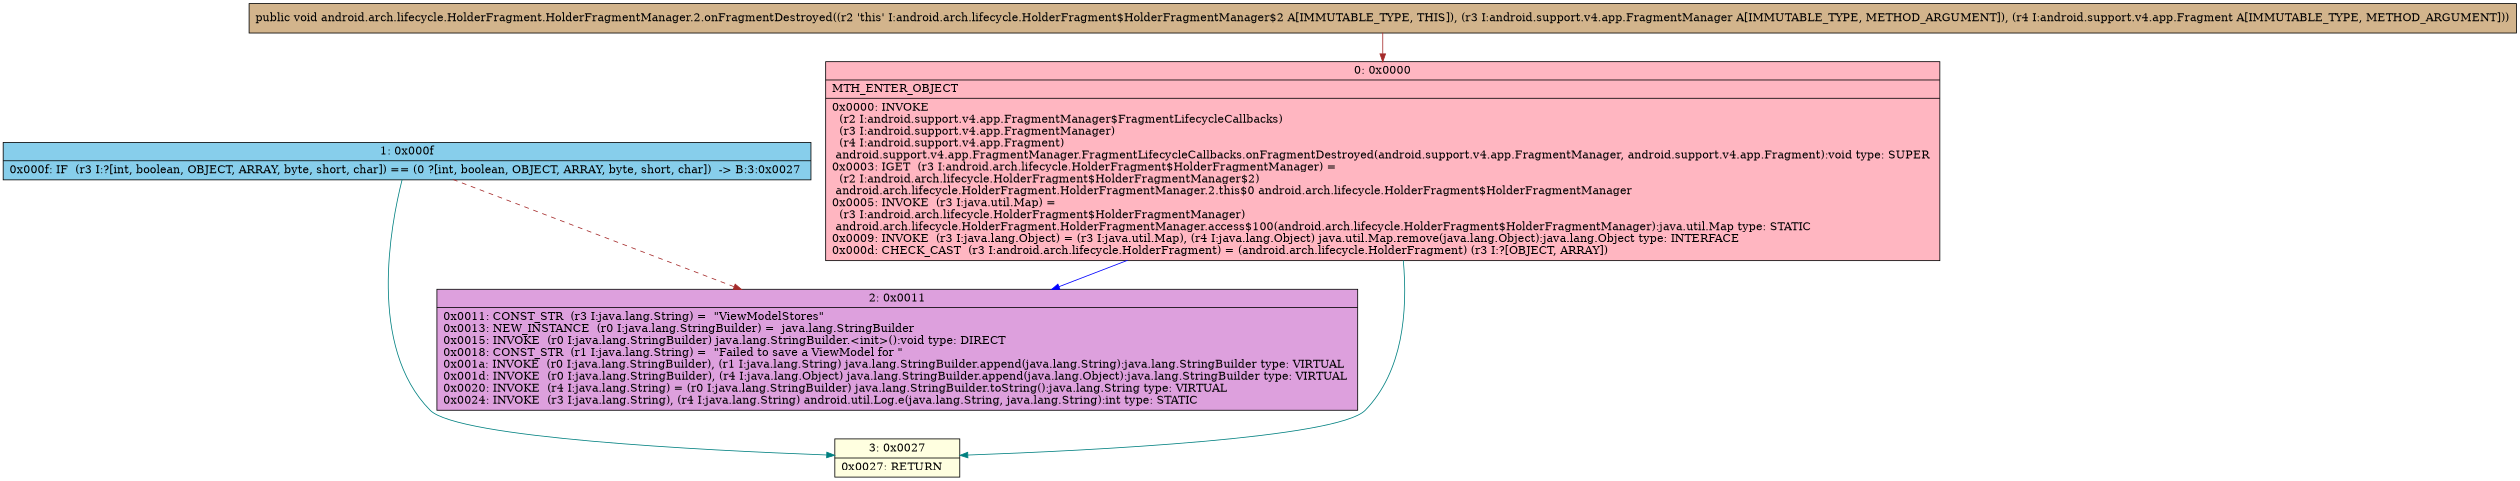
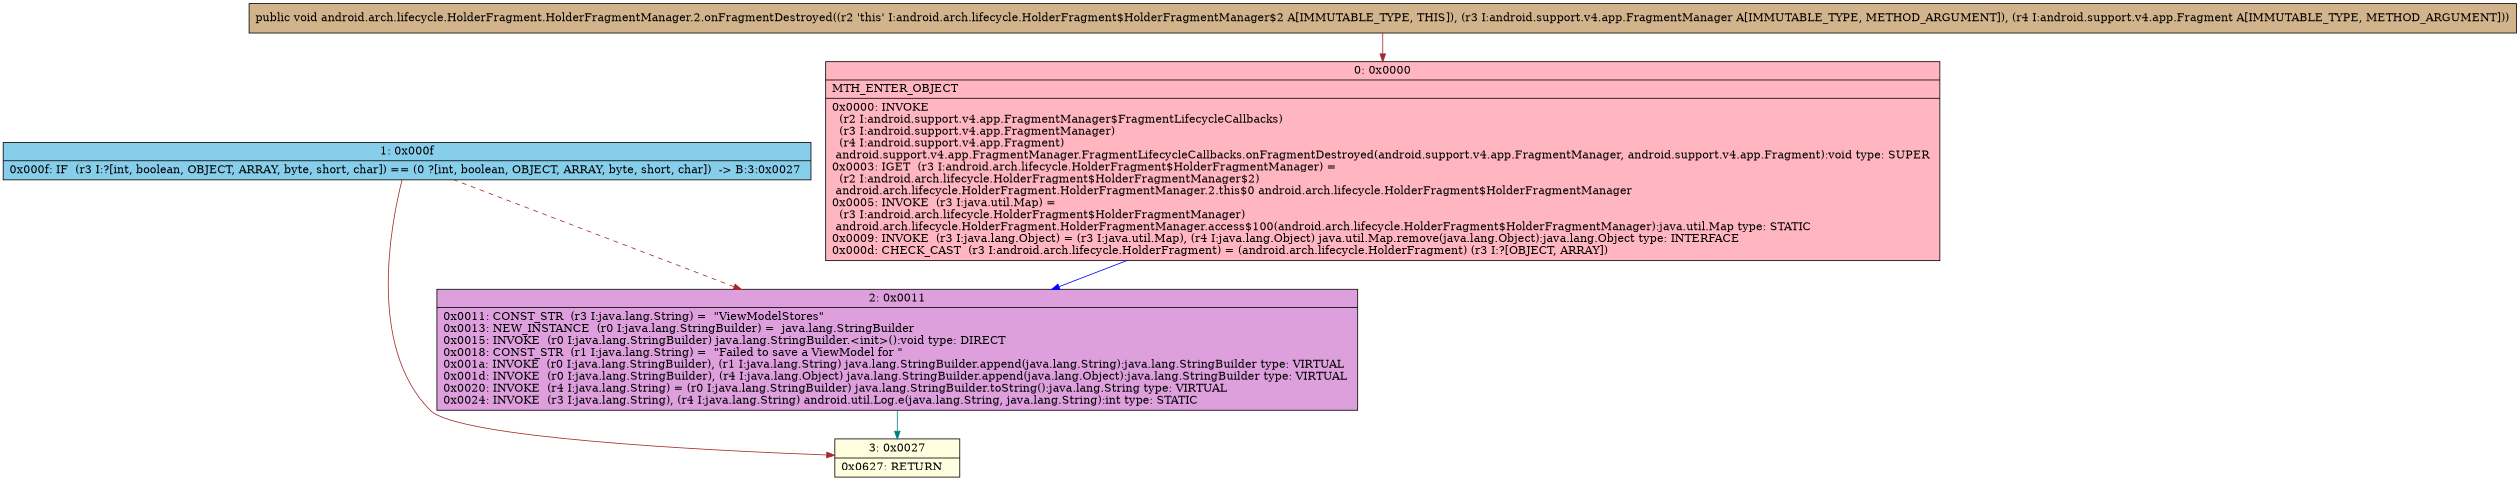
edge "1: 0x000f" -> "3: 0x0027": color teal -> brown
edge "0: 0x0000" -> "3: 0x0027": now "2: 0x0011" -> "3: 0x0027"
node "3: 0x0027": text "0x0027: RETURN" -> "0x0627: RETURN"
